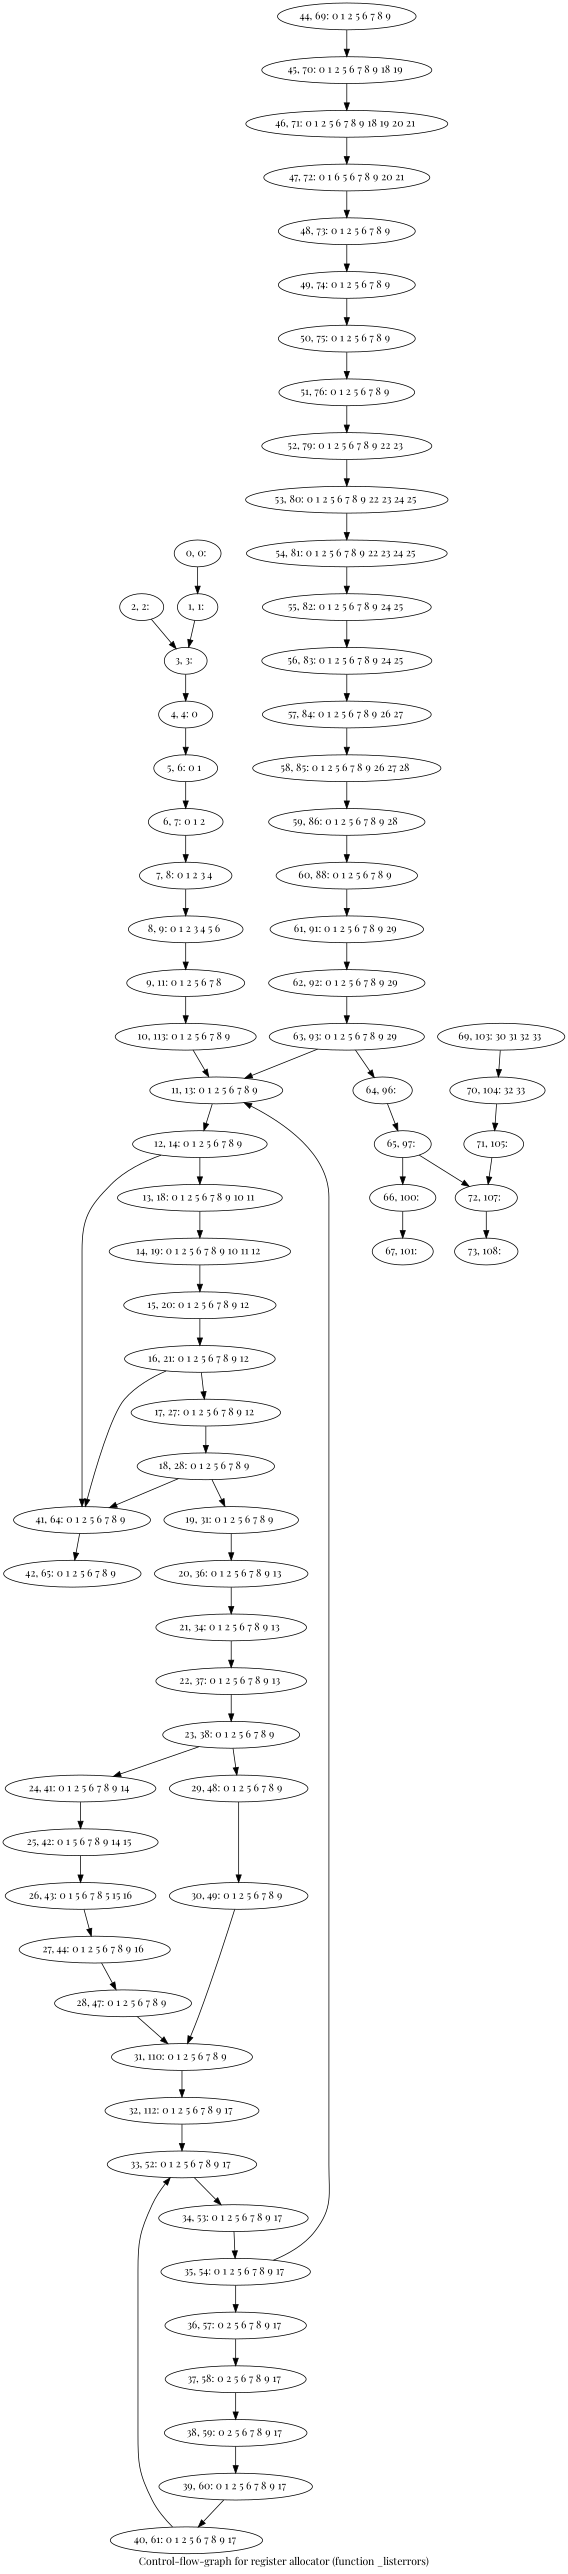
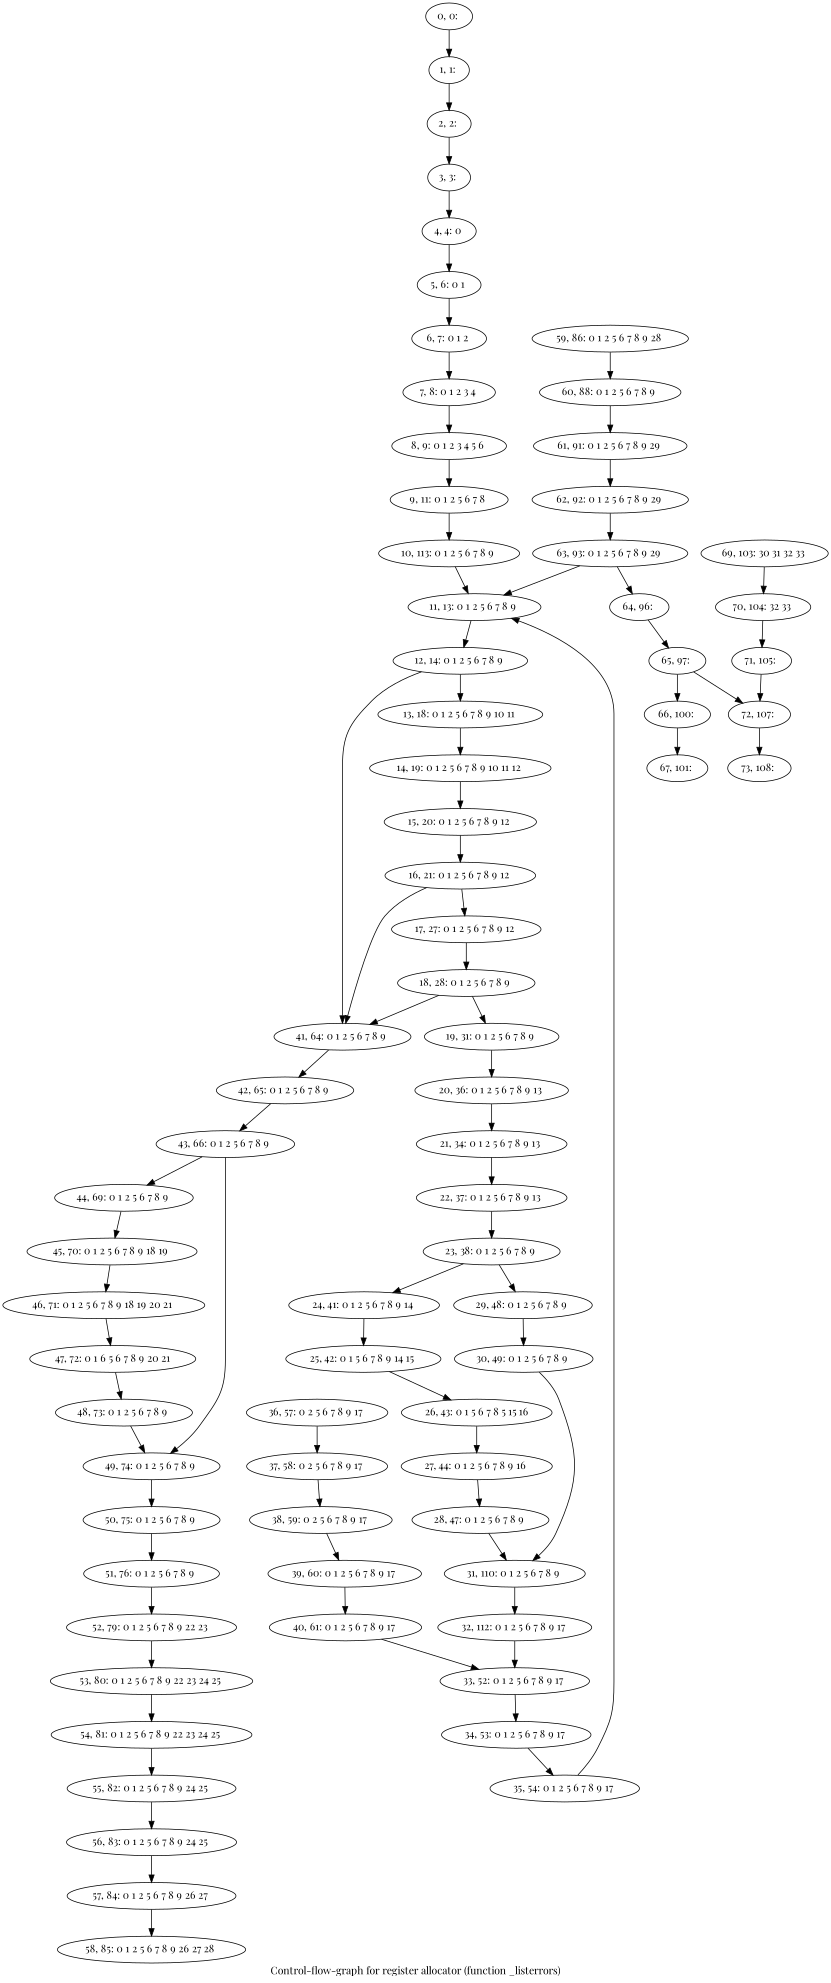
edge "1, 1:" -> "3, 3:": now "1, 1:" -> "2, 2:"
edge "58, 85: 0 1 2 5 6 7 8 9 26 27 28" -> "59, 86: 0 1 2 5 6 7 8 9 28": removed
node "43, 66: 0 1 2 5 6 7 8 9": added
edge "35, 54: 0 1 2 5 6 7 8 9 17" -> "36, 57: 0 2 5 6 7 8 9 17": removed
